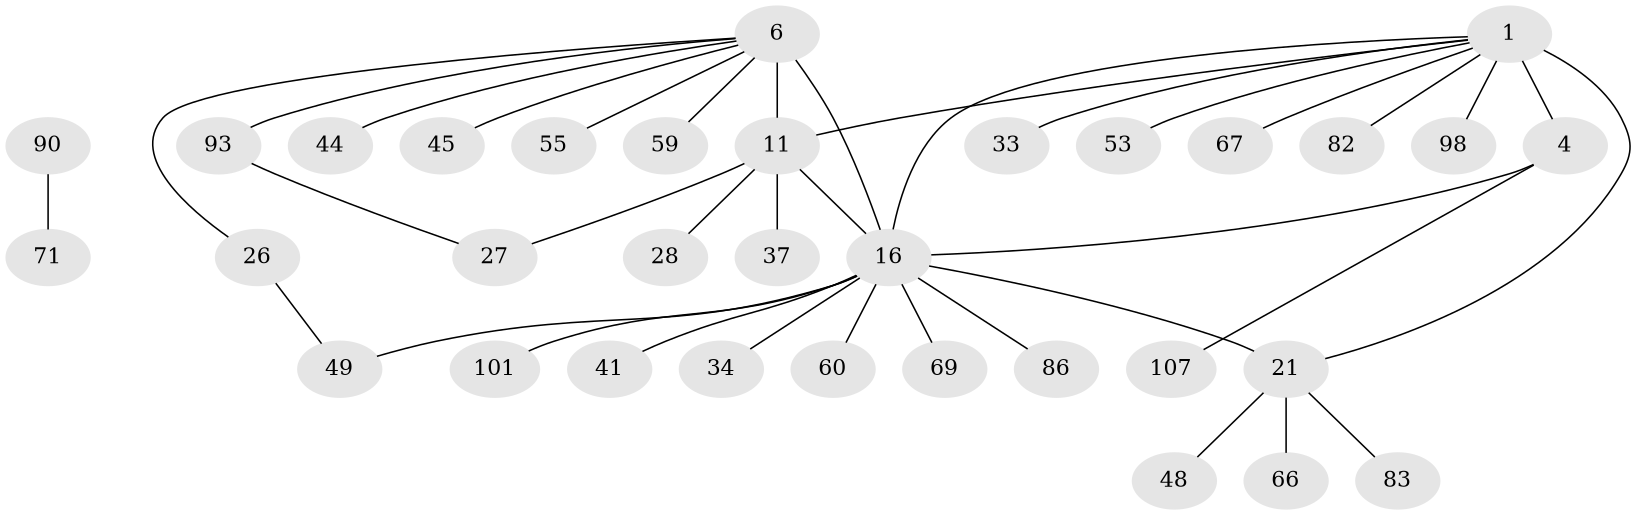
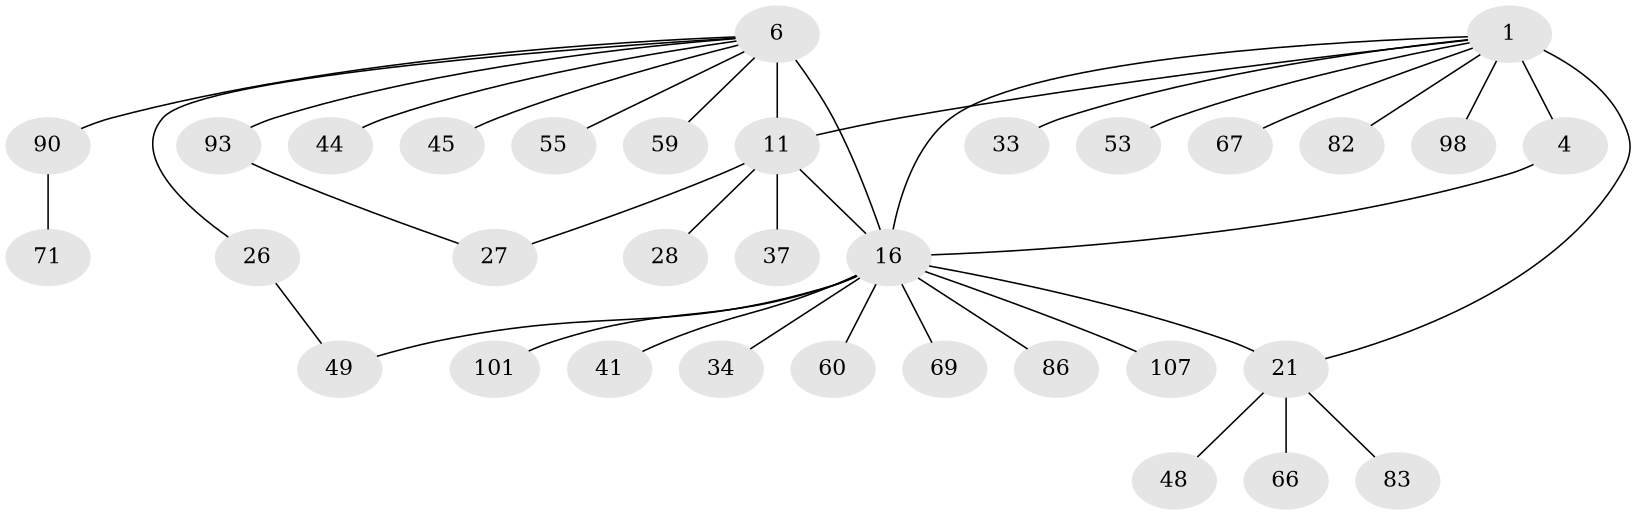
edge "6" -- "90": added
edge "4" -- "107": now "16" -- "107"
